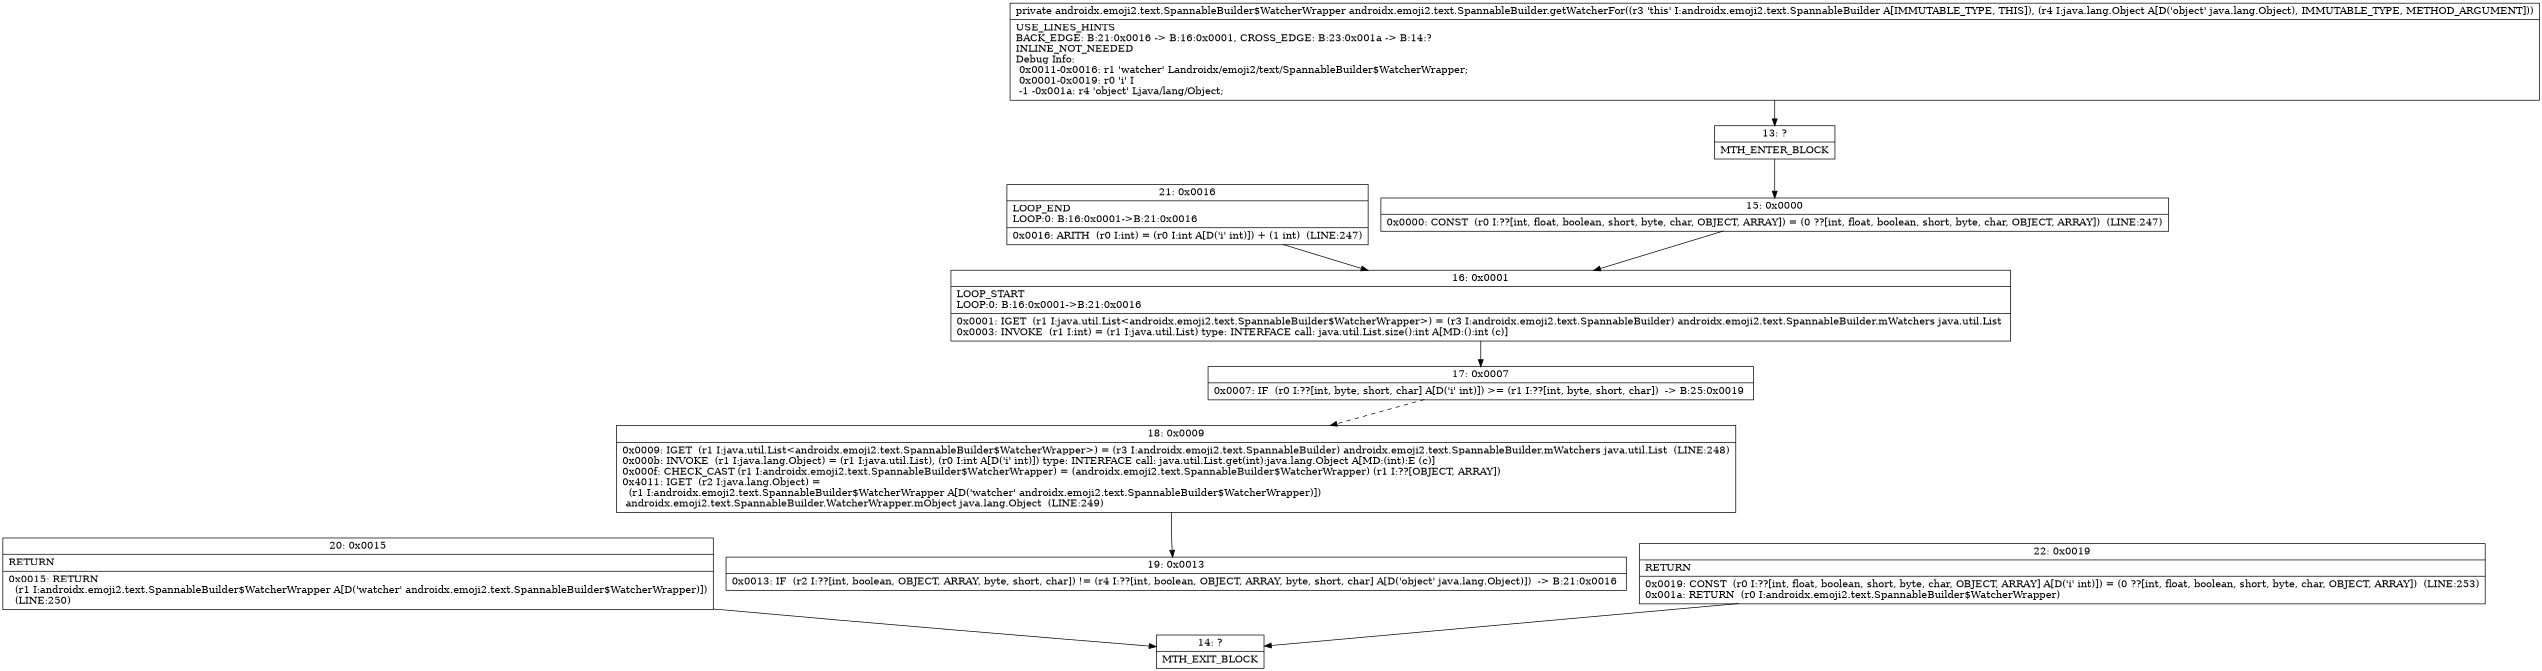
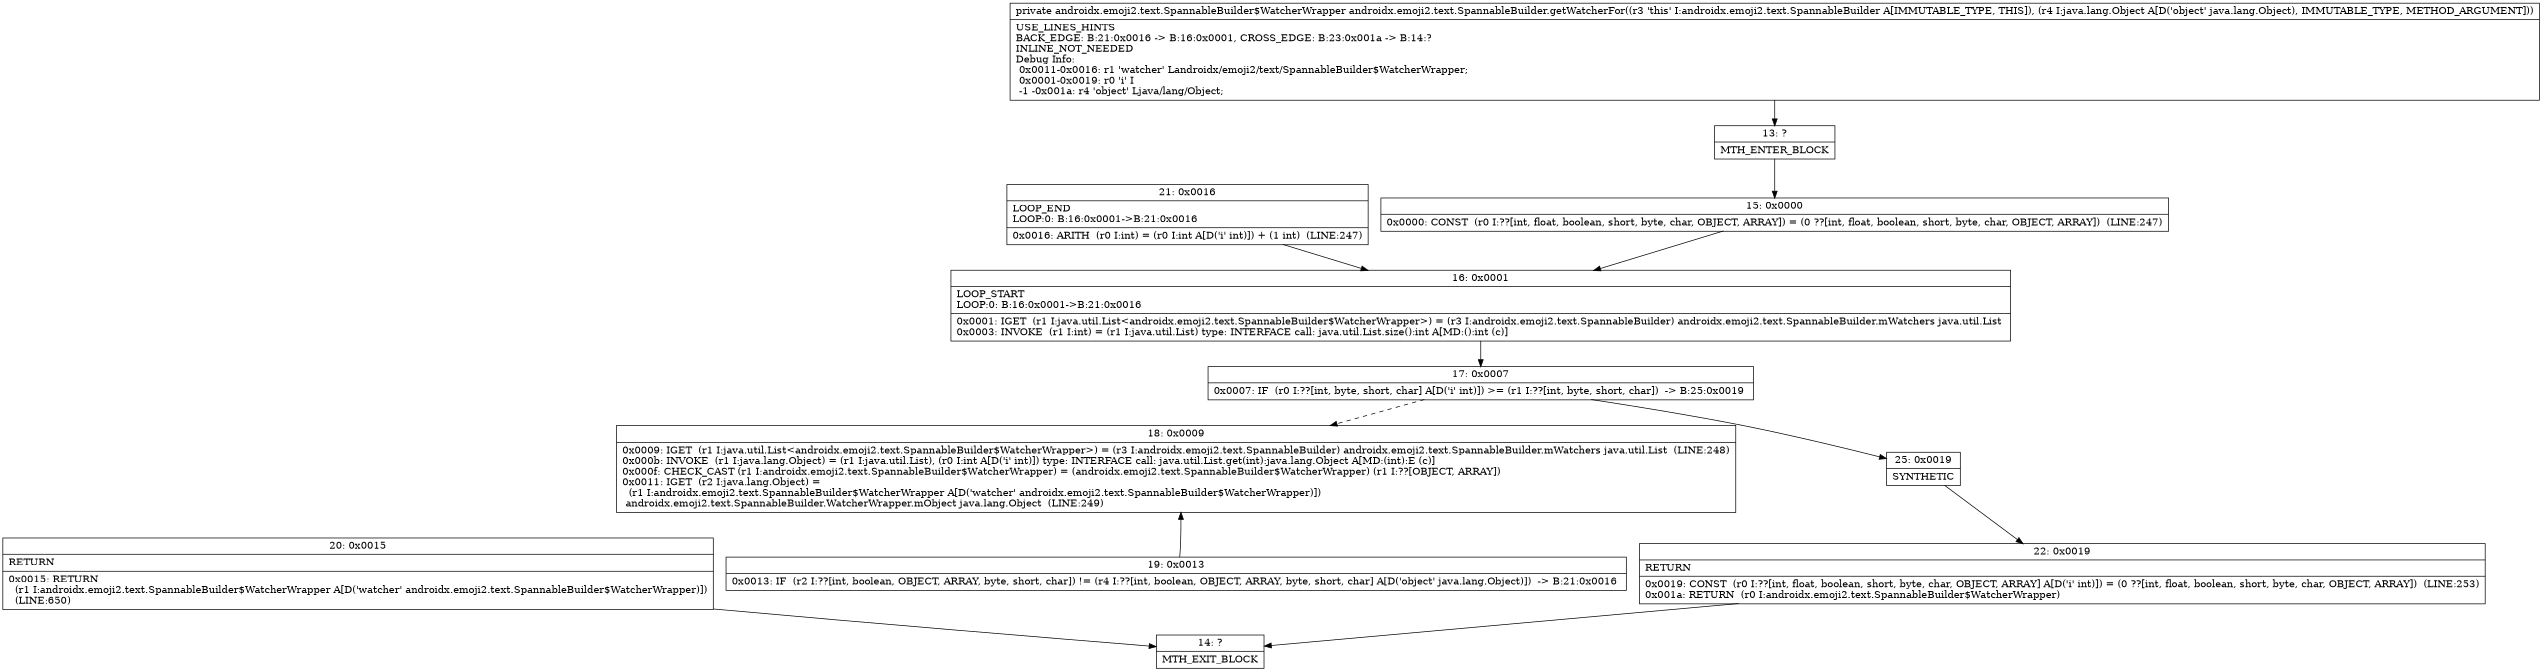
node "25: 0x0019": added
node "18: 0x0009": text "0x4011: IGET  (r2 I:java.lang.Object) =" -> "0x0011: IGET  (r2 I:java.lang.Object) ="
edge "18: 0x0009" -> "19: 0x0013": reversed
node "20: 0x0015": text "(LINE:250)" -> "(LINE:650)"
